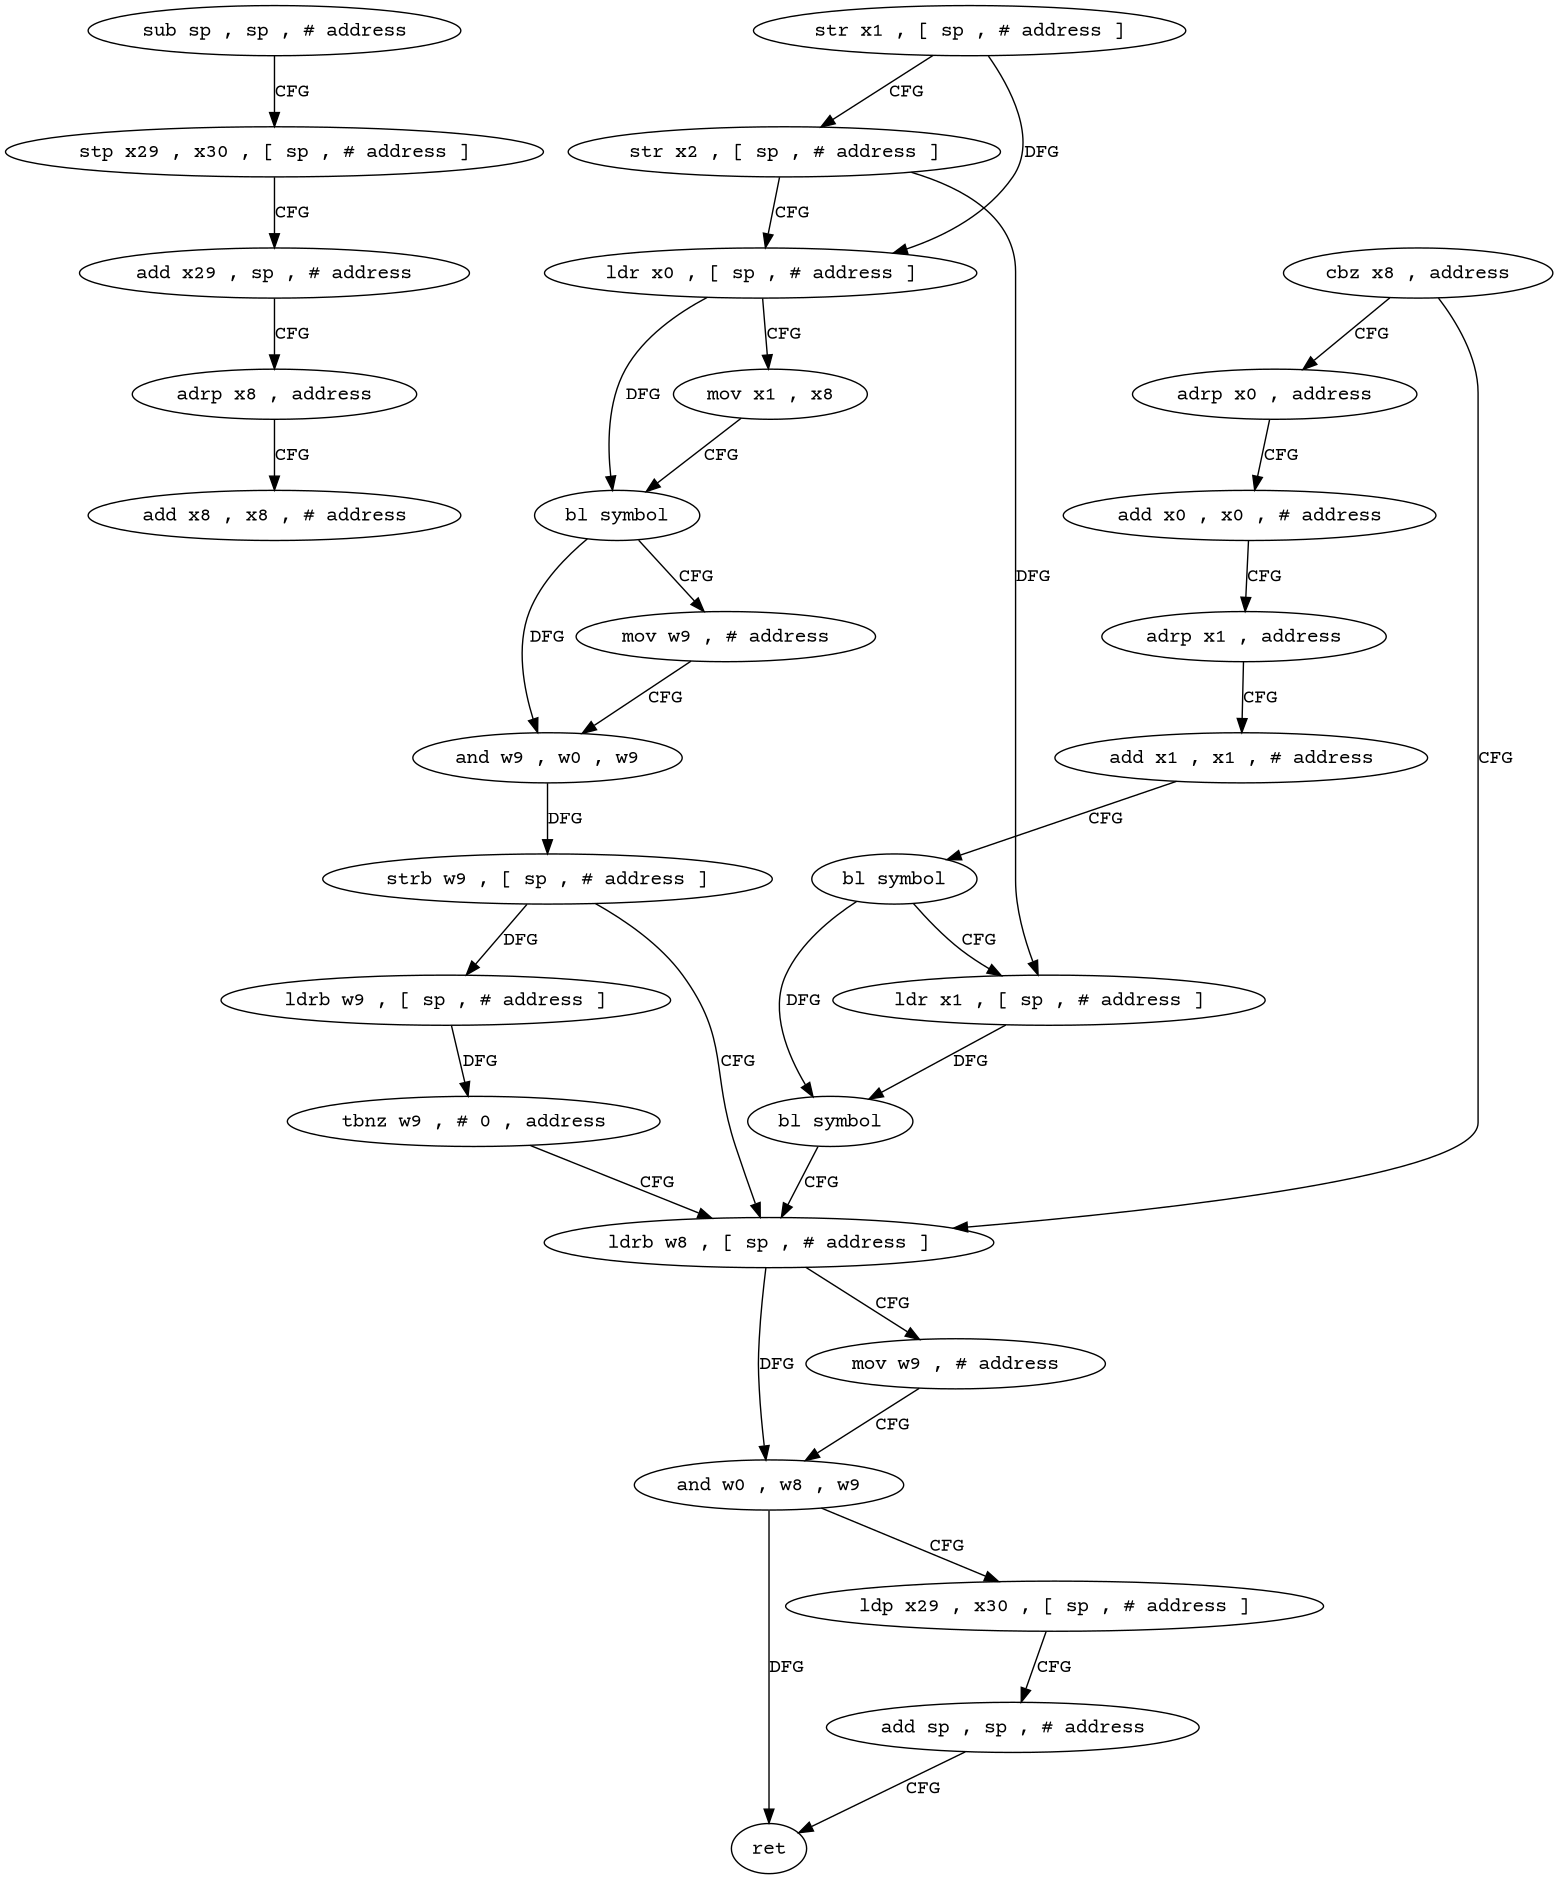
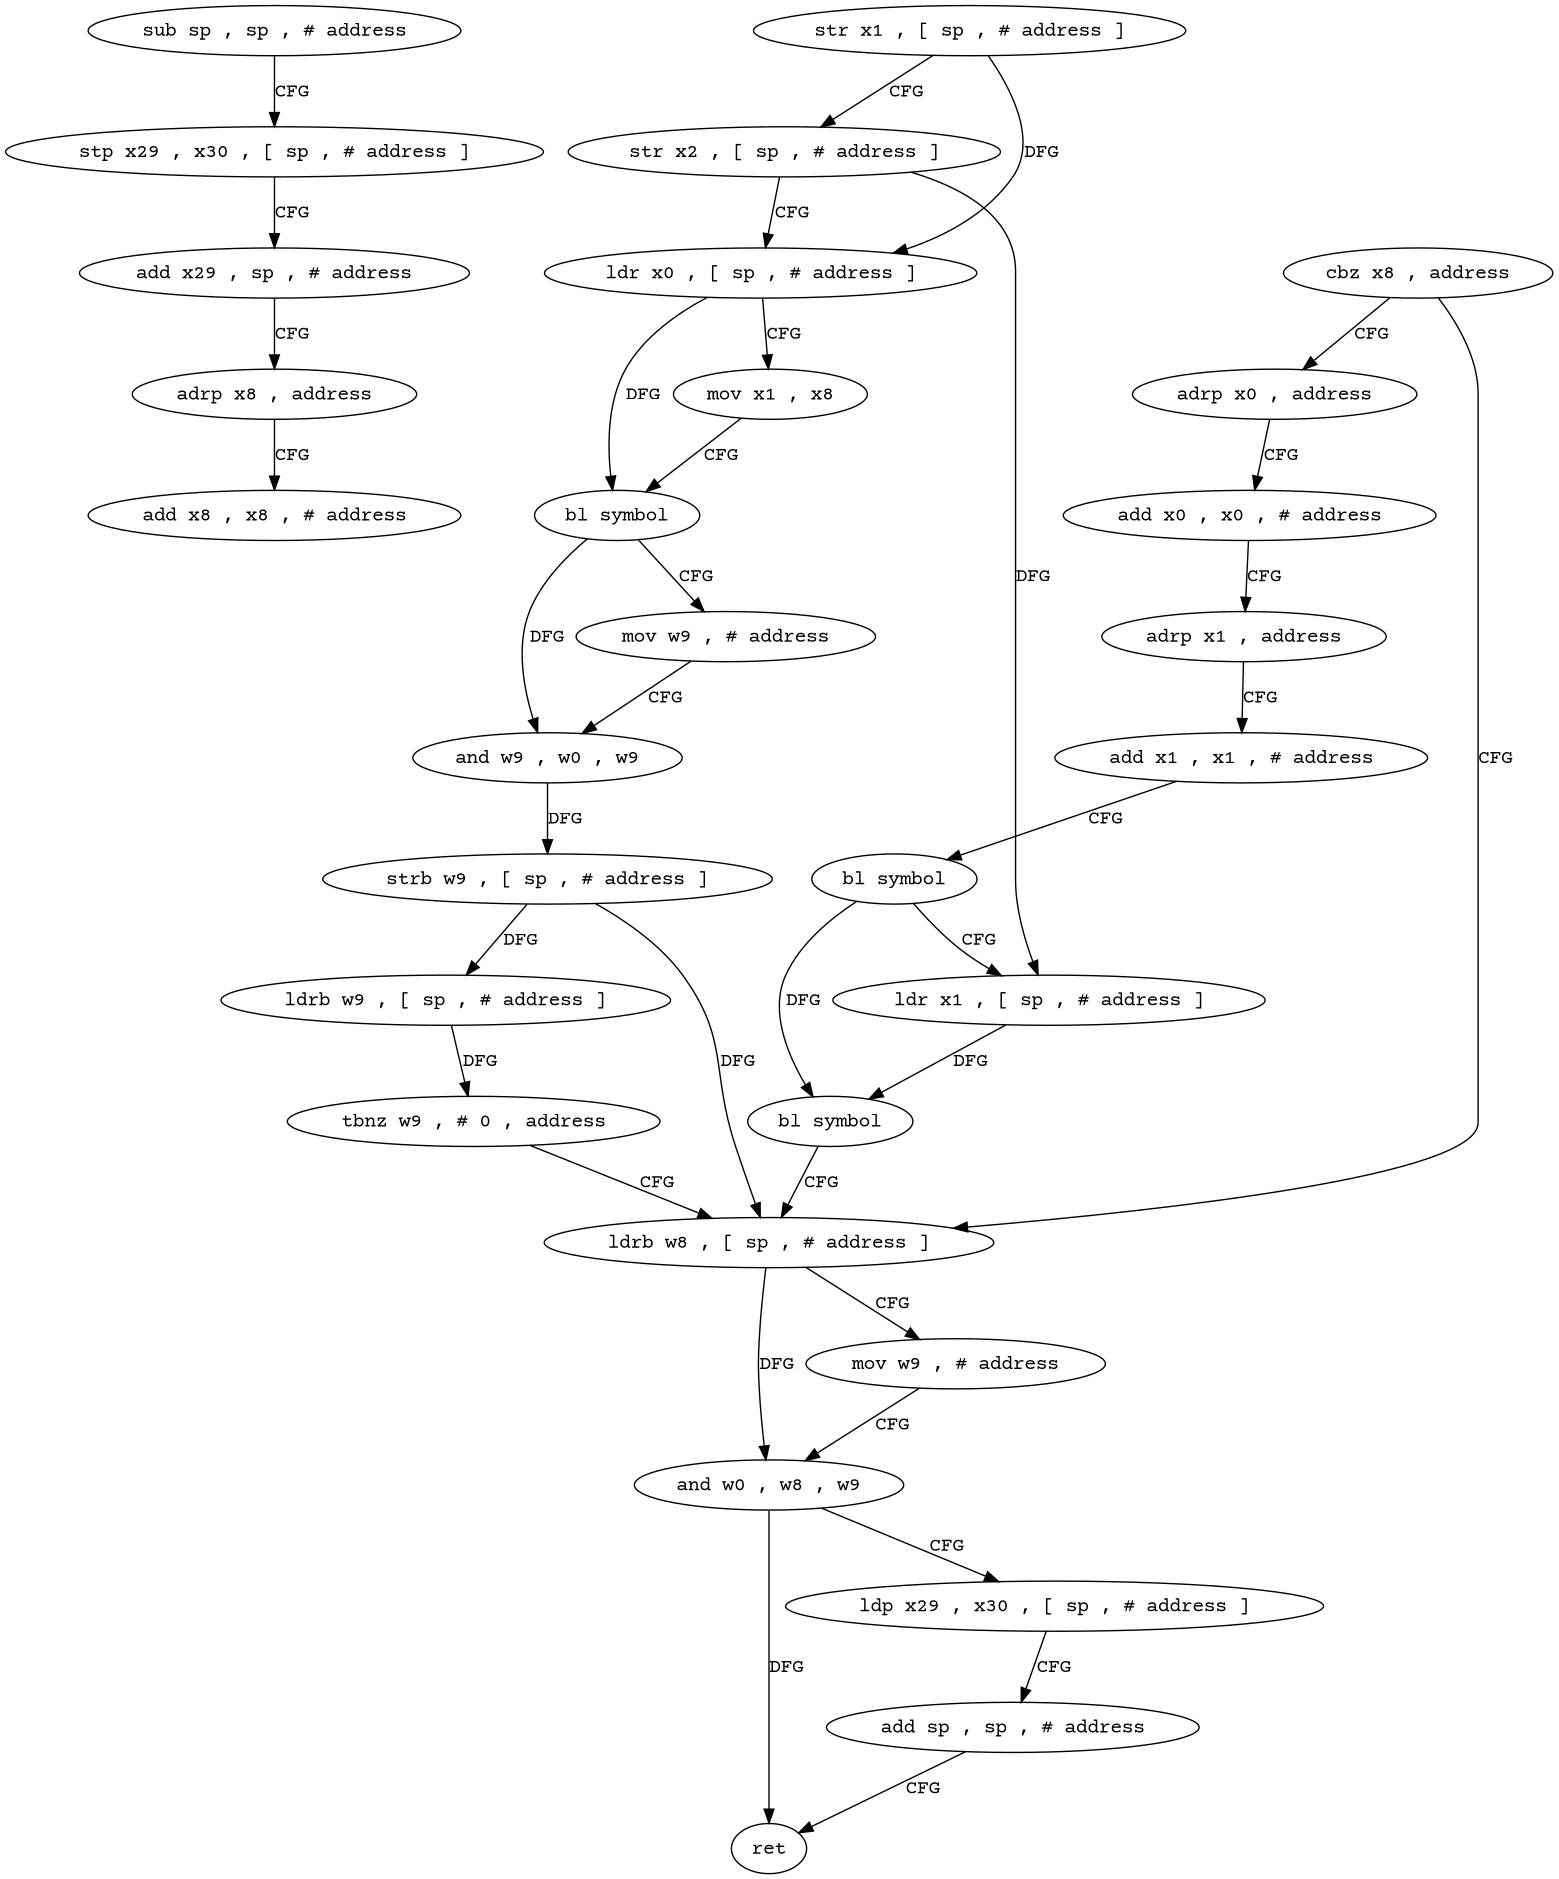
edge "strb w9 , [ sp , # address ]" -> "ldrb w8 , [ sp , # address ]": label "CFG" -> "DFG"
